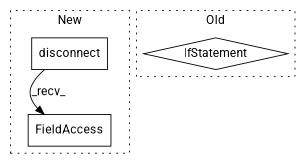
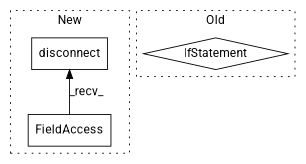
edge "disconnect" -> "FieldAccess": reversed
